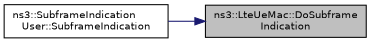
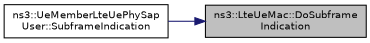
node "ns3::SubframeIndication User::SubframeIndication": label "ns3::SubframeIndication User::SubframeIndication" -> "ns3::UeMemberLteUePhySap User::SubframeIndication"
